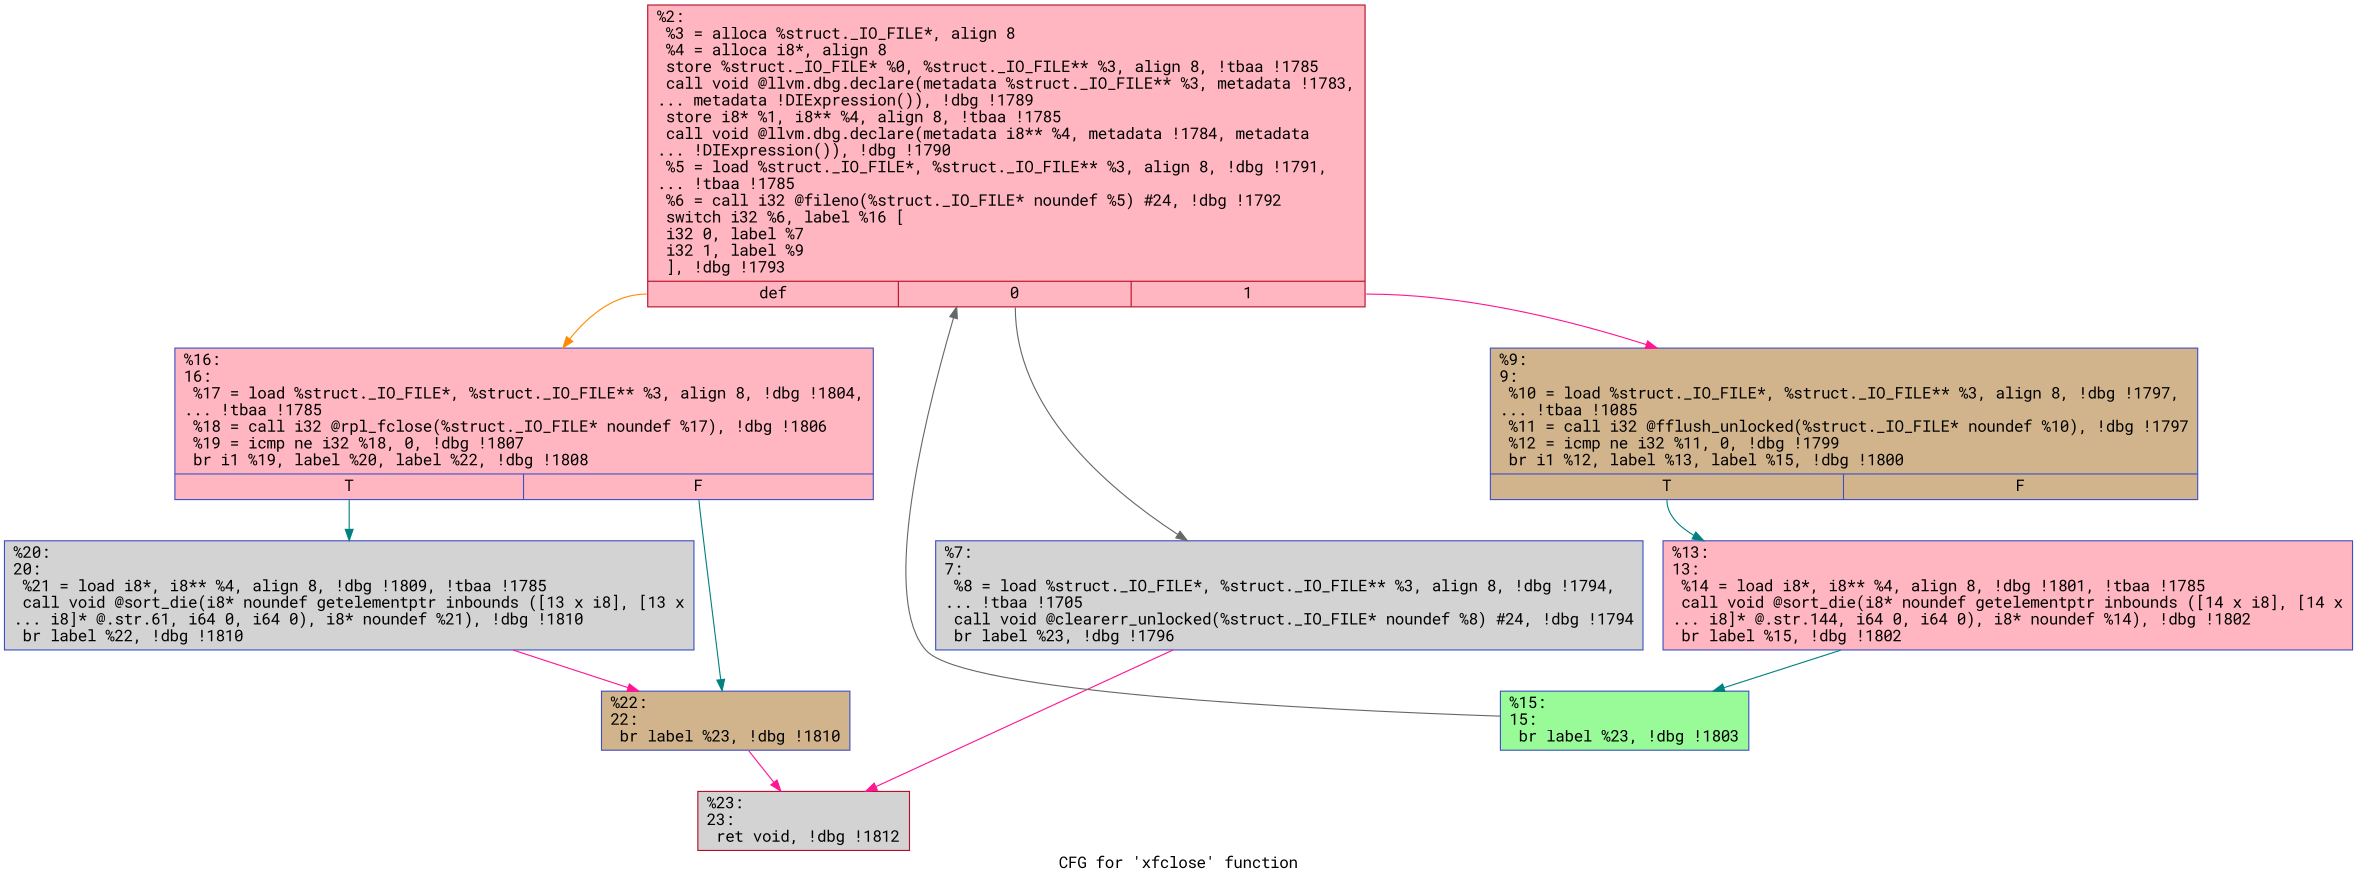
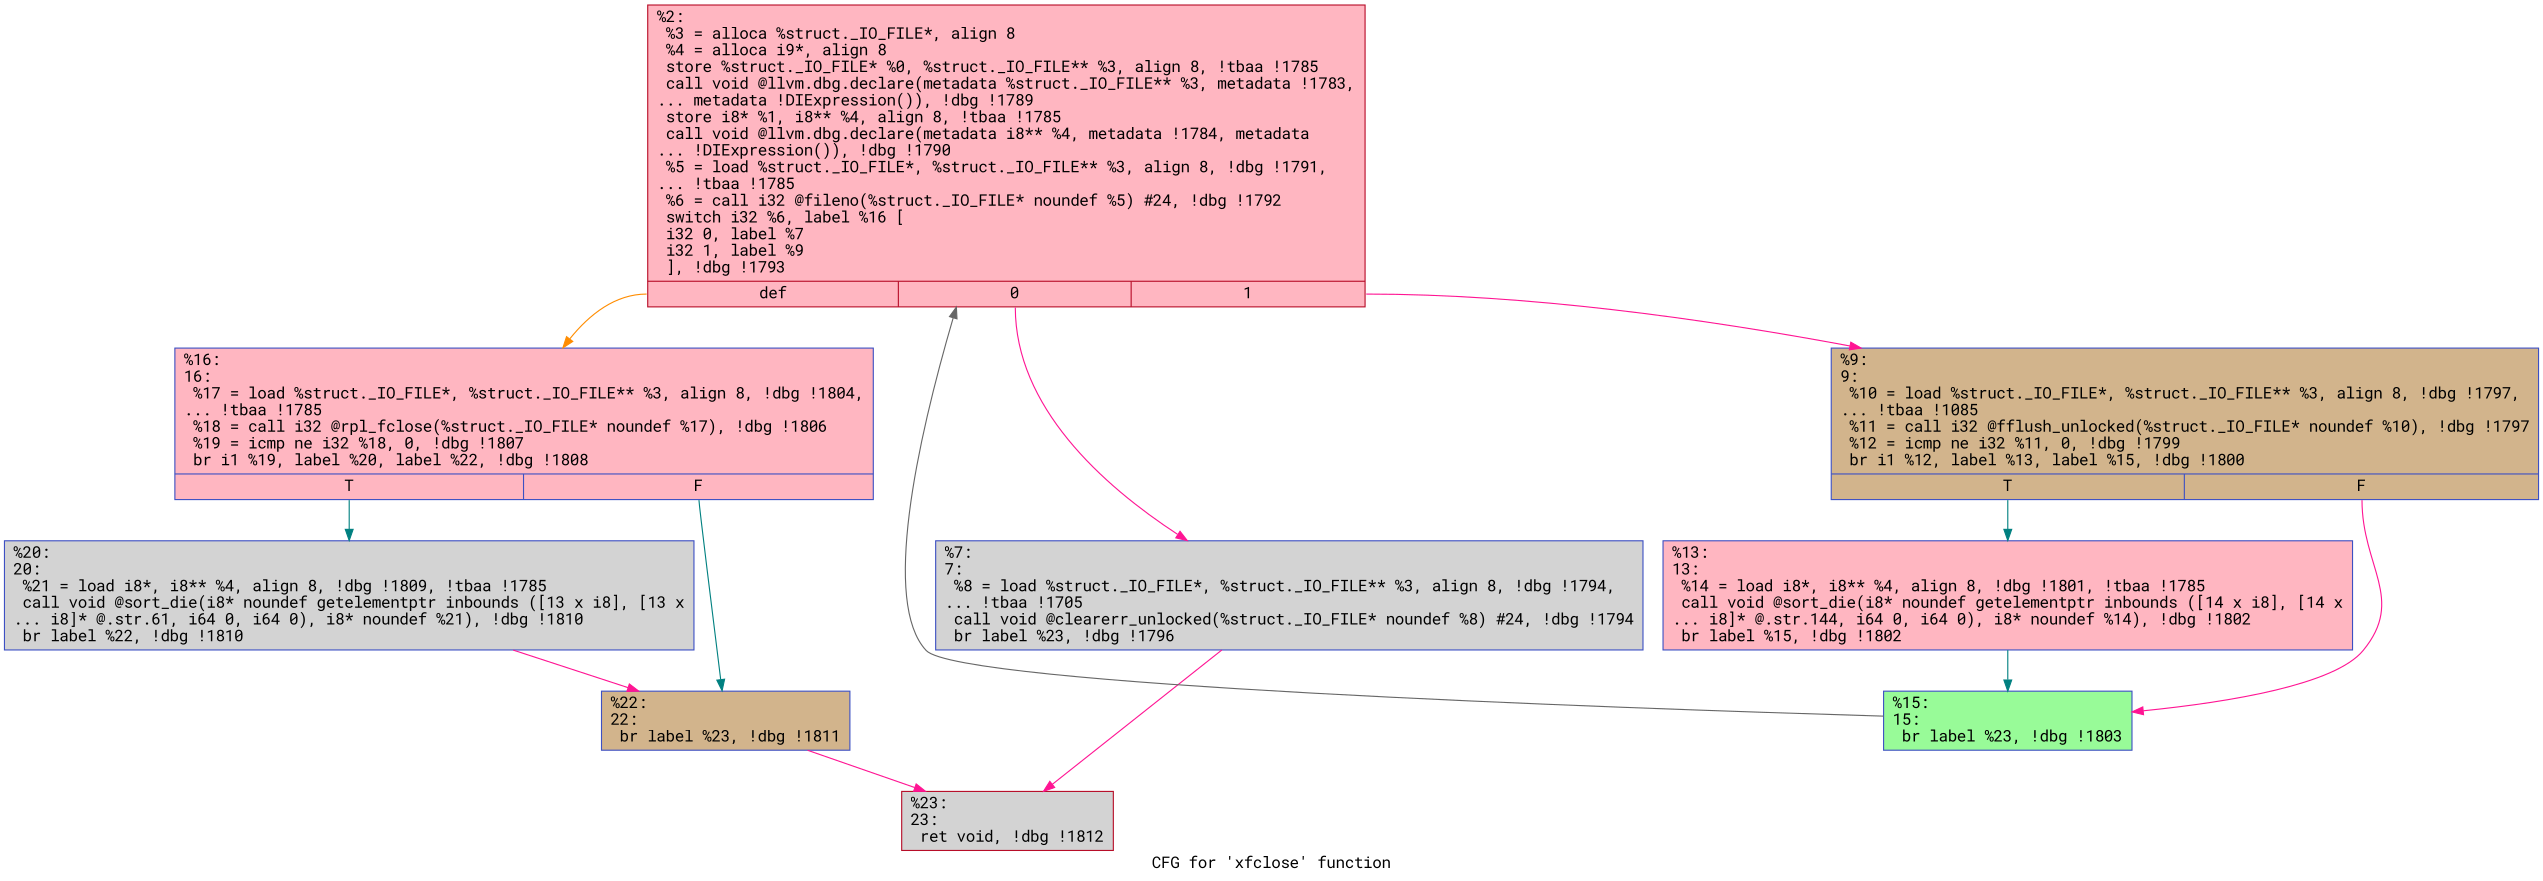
node "%2:": text "%4 = alloca i8*, align 8" -> "%4 = alloca i9*, align 8"
edge "%2:" -> "%7:": color gray40 -> deeppink
edge "%9:" -> "%15:": added
node "%22:": text "br label %23, !dbg !1810" -> "br label %23, !dbg !1811"
